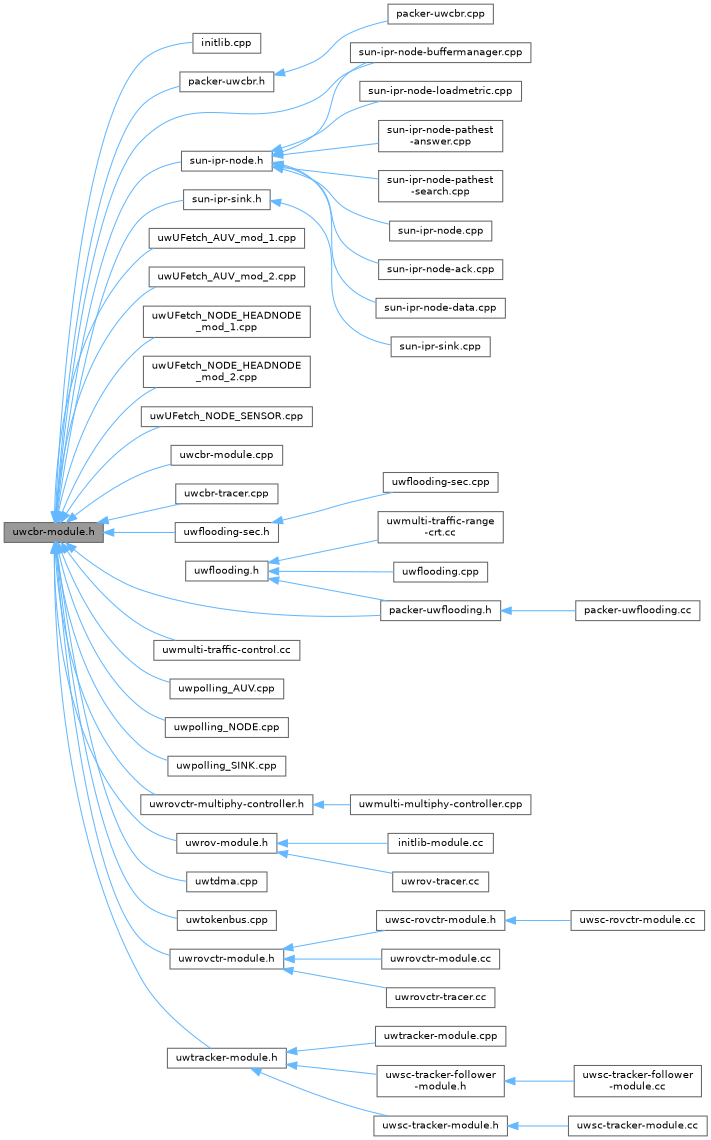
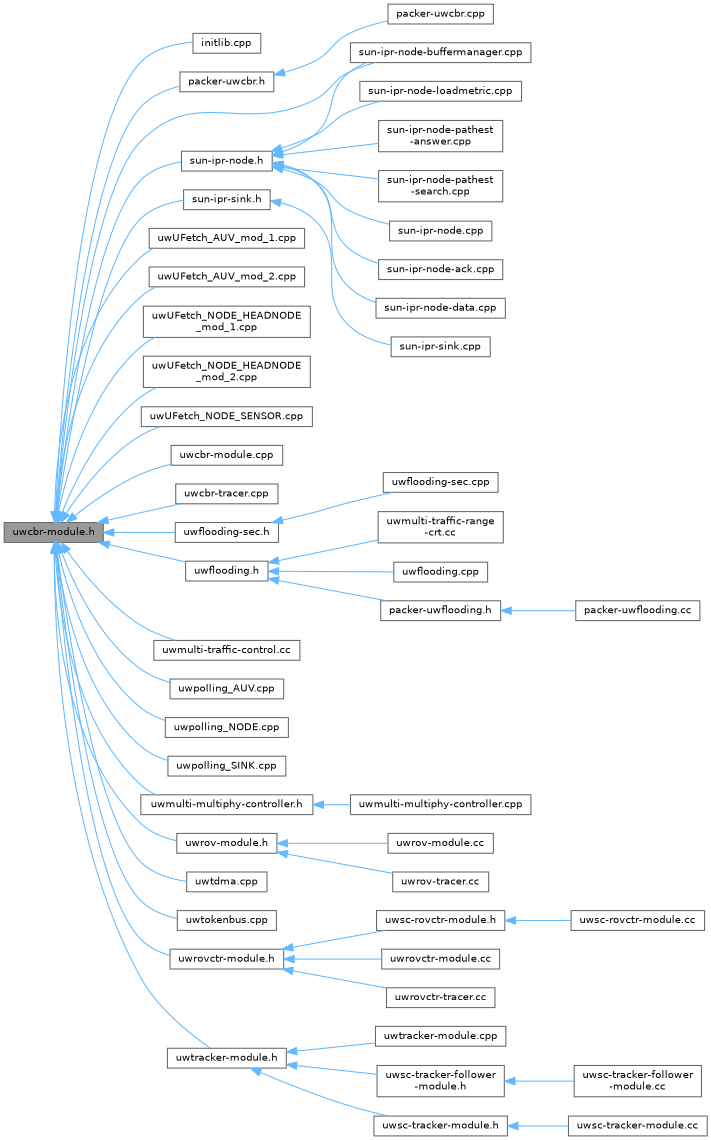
edge "packer-uwflooding.h" -> "uwcbr-module.h": now "uwflooding.h" -> "uwcbr-module.h"
node "uwrovctr-multiphy-controller.h": label "uwrovctr-multiphy-controller.h" -> "uwmulti-multiphy-controller.h"
node "initlib-module.cc": label "initlib-module.cc" -> "uwrov-module.cc"
